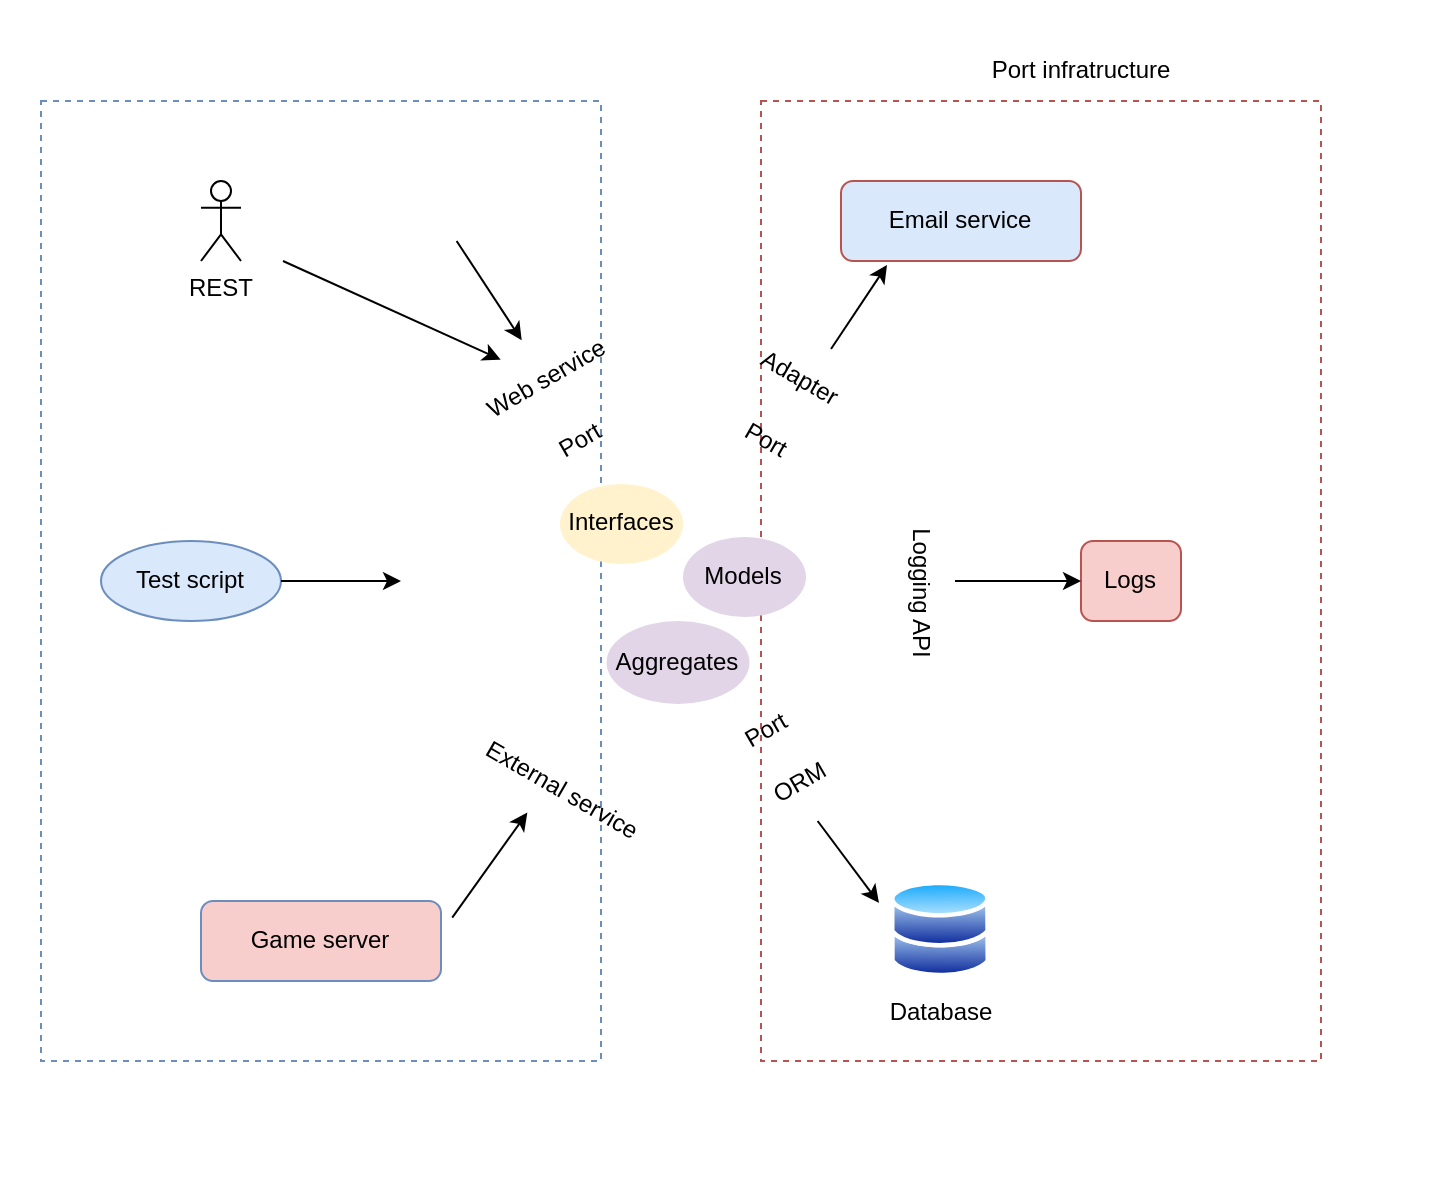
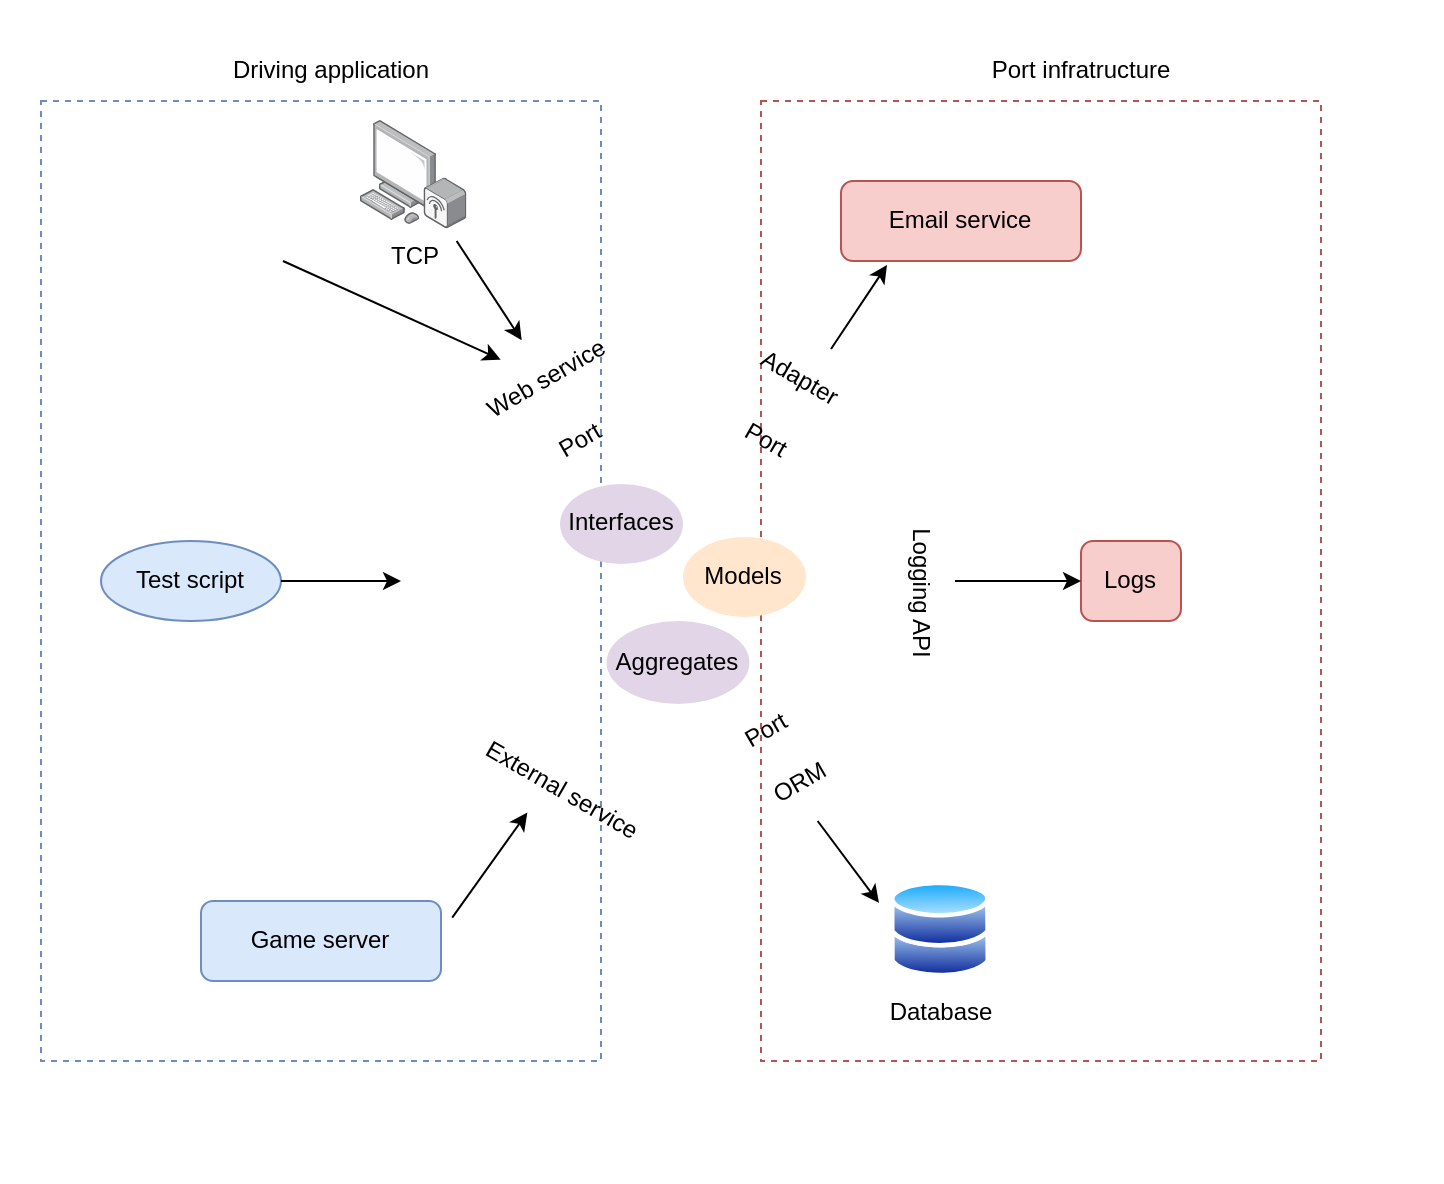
node "Driving application": added
node "TCP": added
node "REST": removed
node "Email service": fillcolor #dae8fc -> #f8cecc
node "Interfaces": fillcolor #fff2cc -> #e1d5e7
node "Models": fillcolor #e1d5e7 -> #ffe6cc
node "Game server": fillcolor #f8cecc -> #dae8fc
